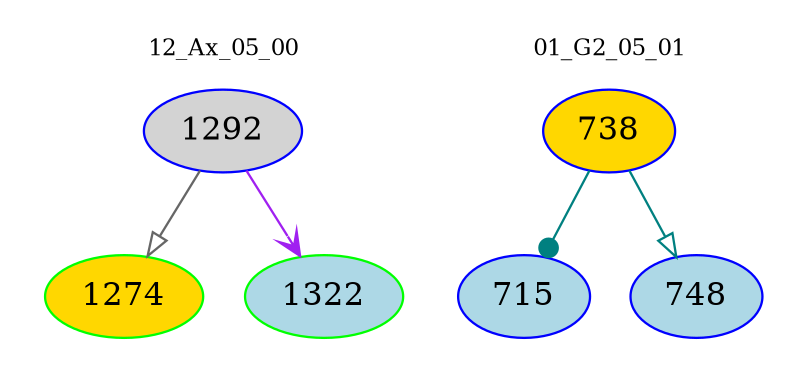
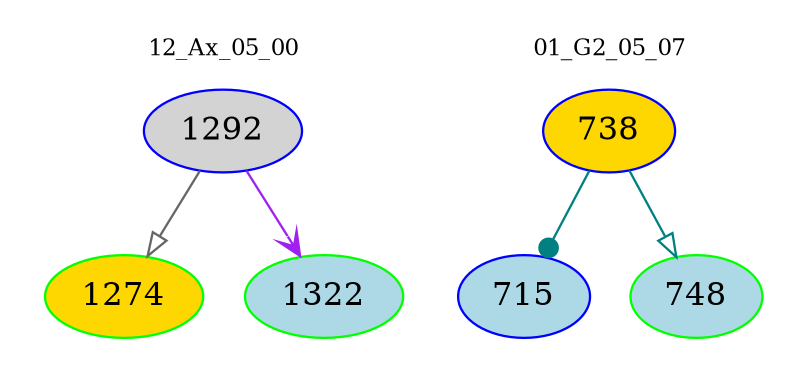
cluster "01_G2_05_01": label "01_G2_05_01" -> "01_G2_05_07"
node "748": color blue -> green
